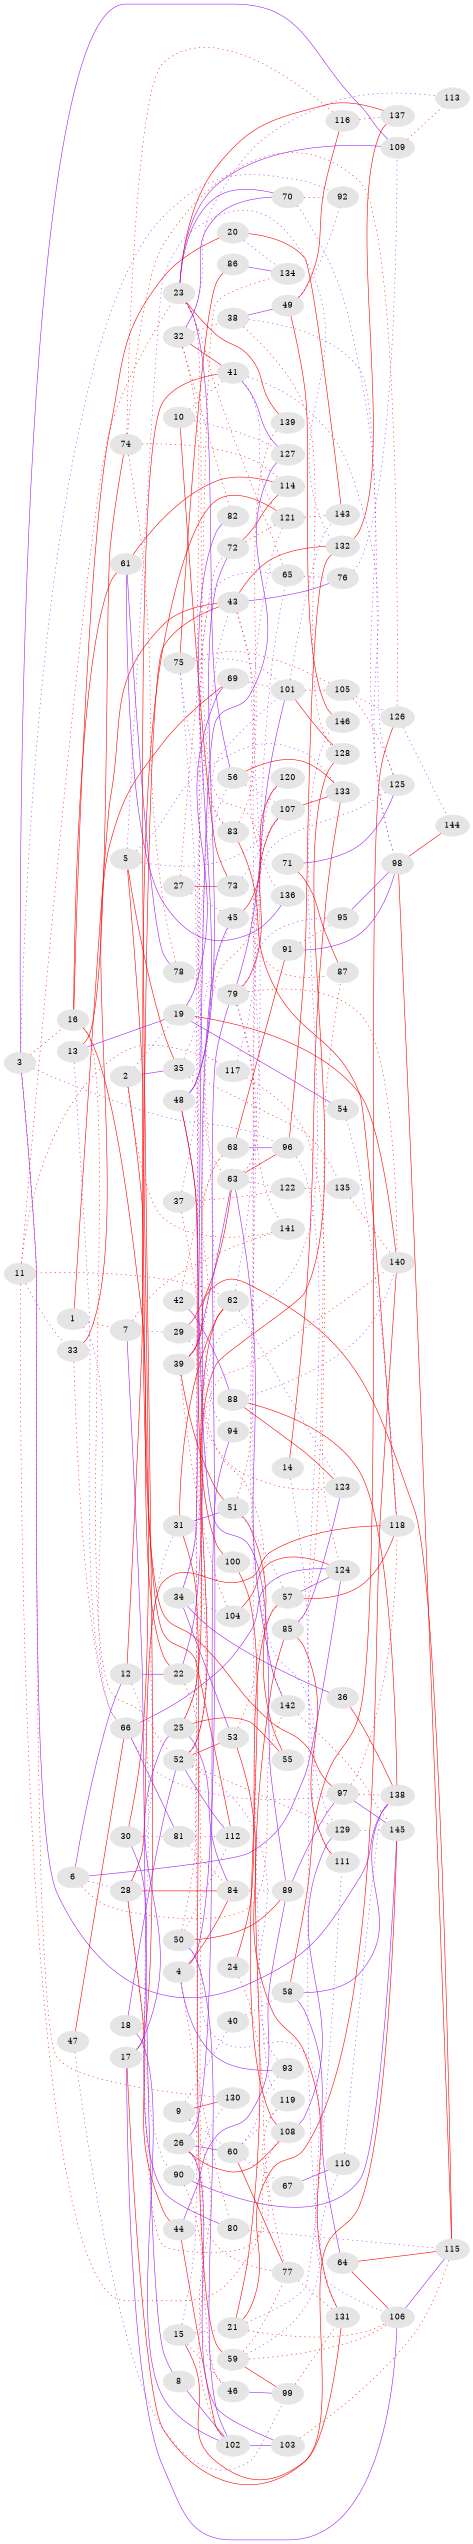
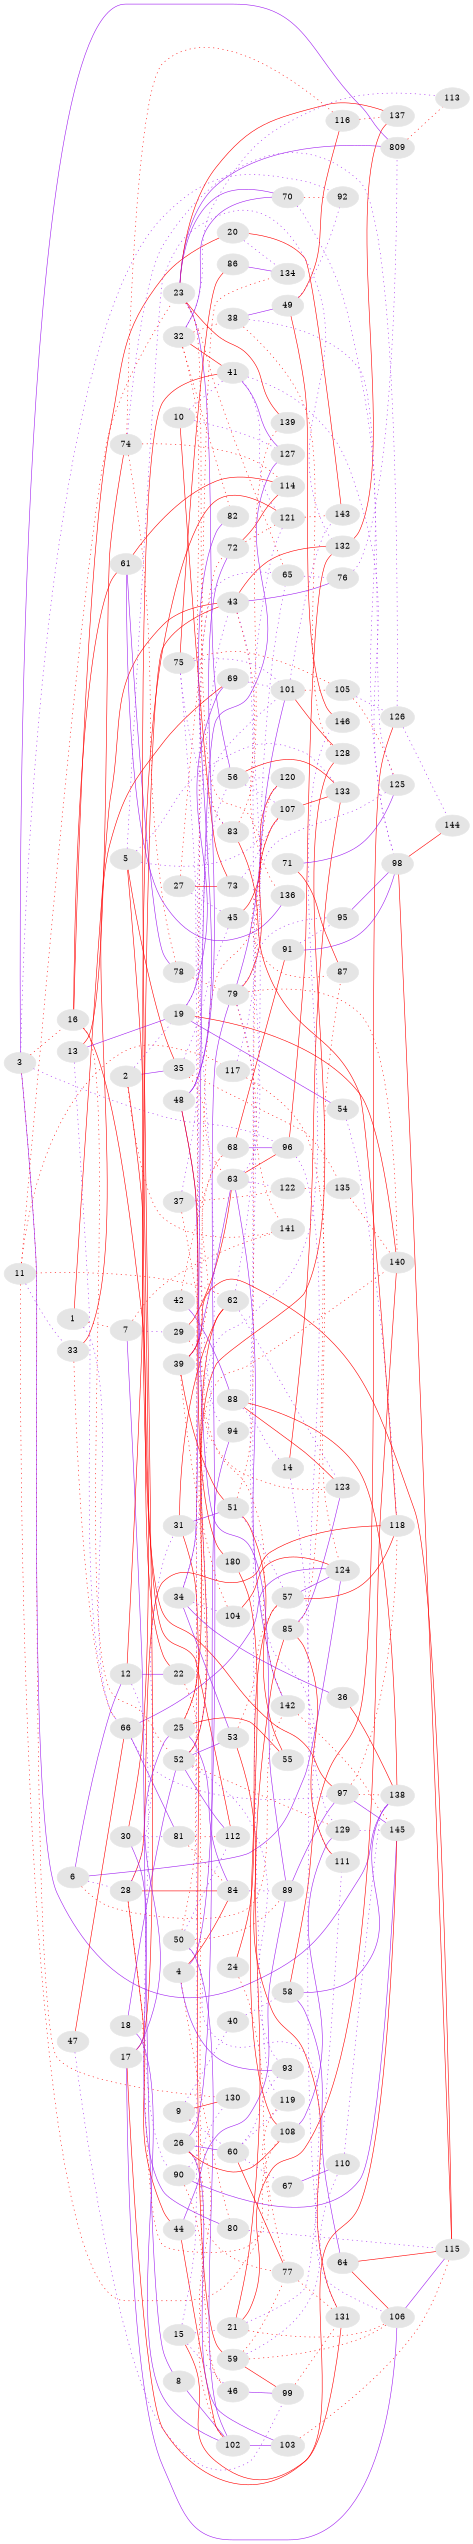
node "109": label "109" -> "809"
edge "74" -- "126": color red -> purple
edge "45" -- "22": removed
edge "140" -- "88": now "14" -- "88"
node "100": label "100" -> "180"
edge "53" -- "52": color red -> purple
edge "89" -- "50": style solid -> dotted
